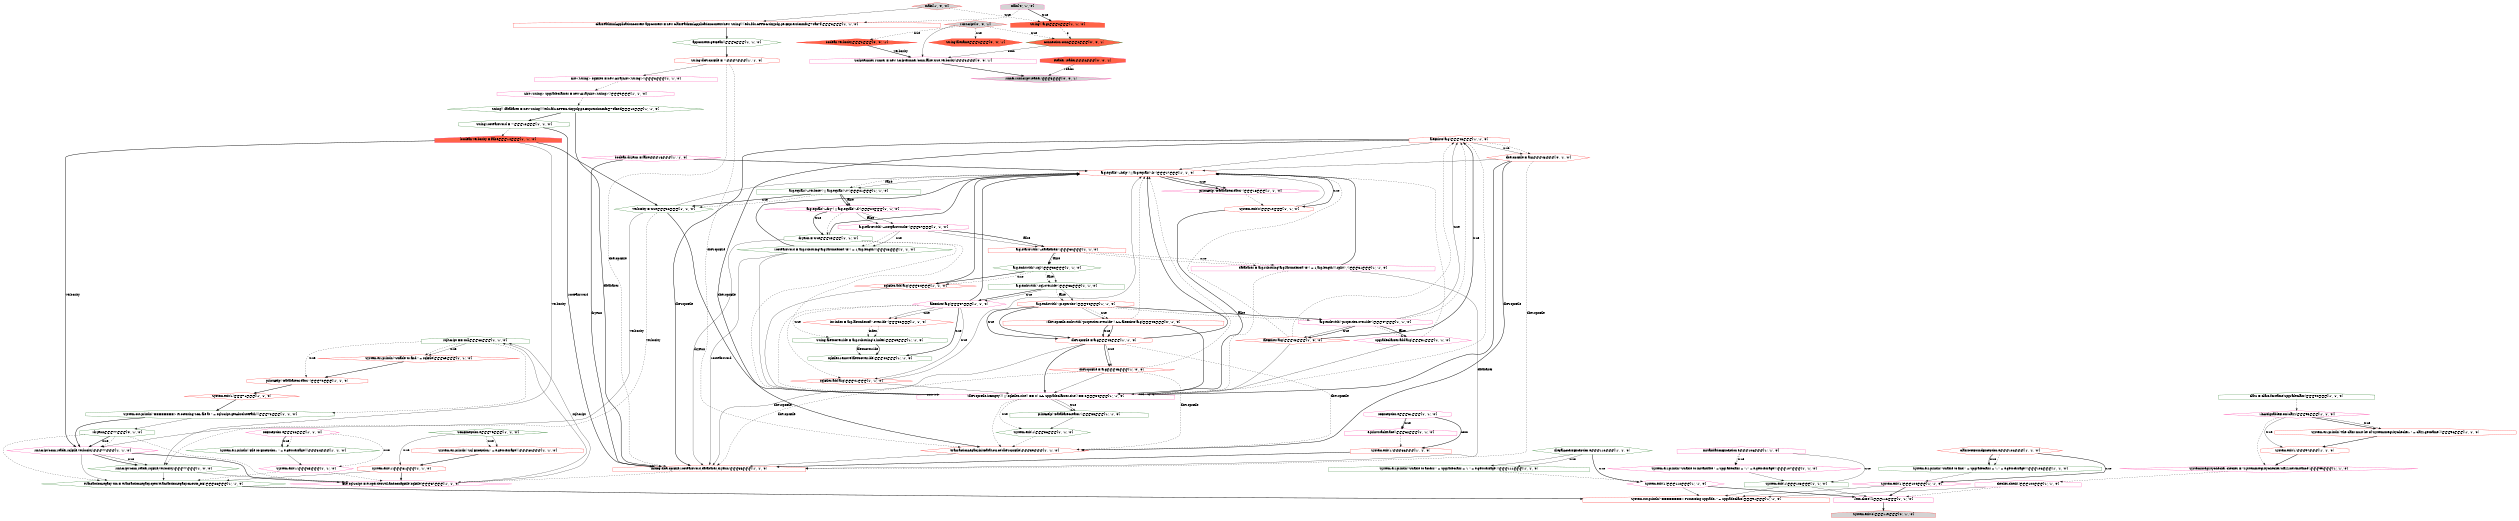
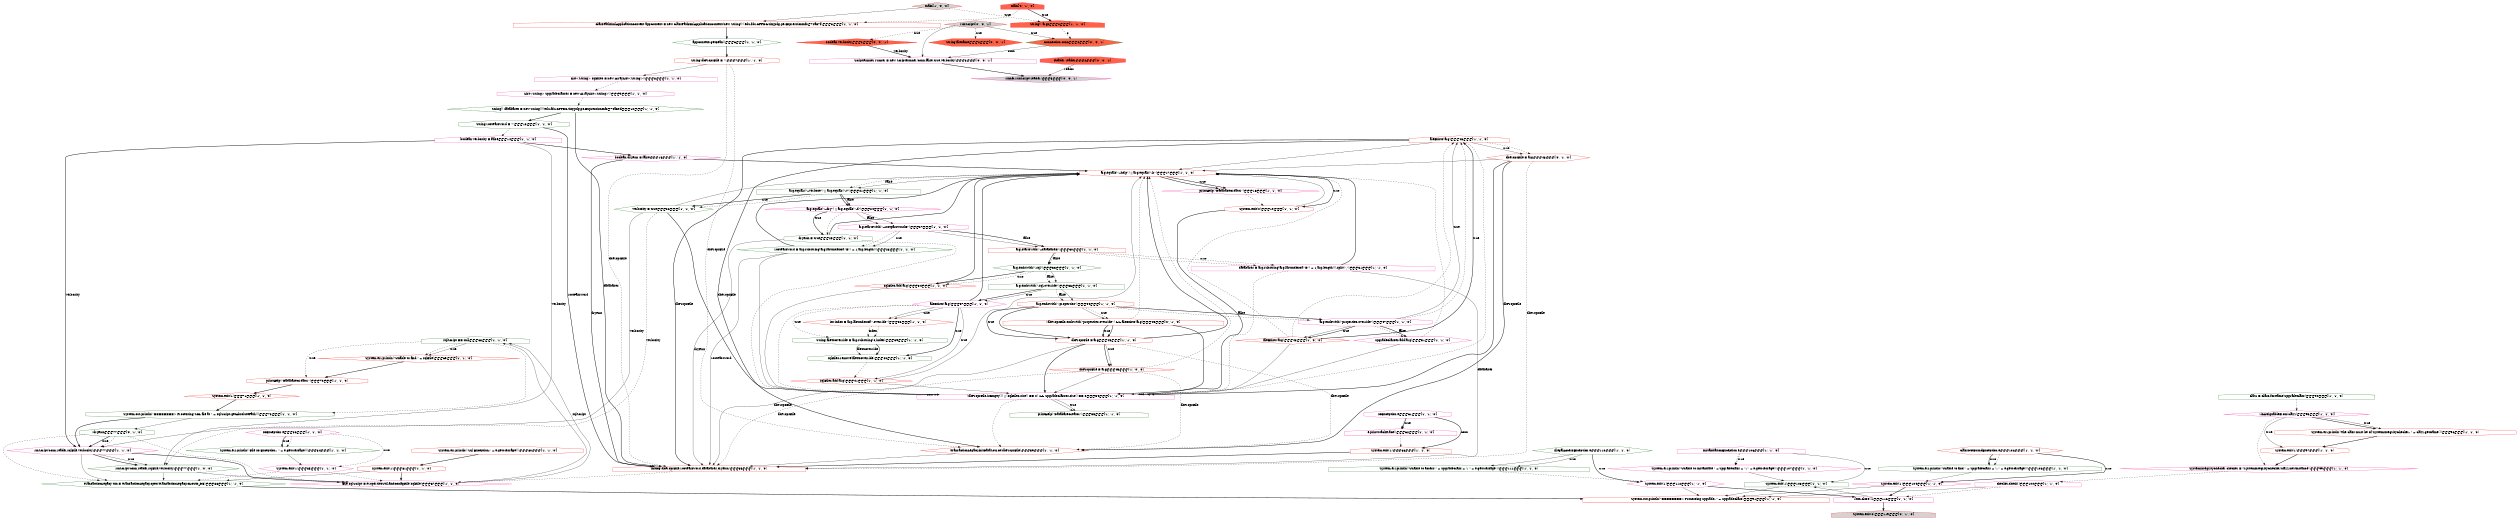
node "main['0', '1', '0']": fillcolor lightgray -> tomato
edge "runScript['0', '0', '1']" -> "Connection conn@@@2@@@['0', '0', '1']": style dashed -> solid
node "boolean verbosity = false@@@14@@@['1', '1', '0']": fillcolor tomato -> white
edge "boolean verbosity = false@@@14@@@['1', '1', '0']" -> "verbosity = true@@@22@@@['1', '1', '0']": now "boolean verbosity = false@@@14@@@['1', '1', '0']" -> "boolean dryRun = false@@@15@@@['1', '1', '0']"
edge "dryRun = true@@@25@@@['1', '1', '0']" -> "sqlFiles.add(arg)@@@41@@@['1', '1', '0']": now "sqlFiles.remove(fileToOverride)@@@40@@@['1', '1', '0']" -> "sqlFiles.add(arg)@@@41@@@['1', '1', '0']"
node "SQLException e@@@79@@@['1', '1', '0']": removed
node "System.exit(1)@@@56@@@['1', '1', '0']": removed
edge "System.exit(1)@@@108@@@['1', '1', '0']" -> "{txn.close()}@@@116@@@['1', '1', '0']": reversed
